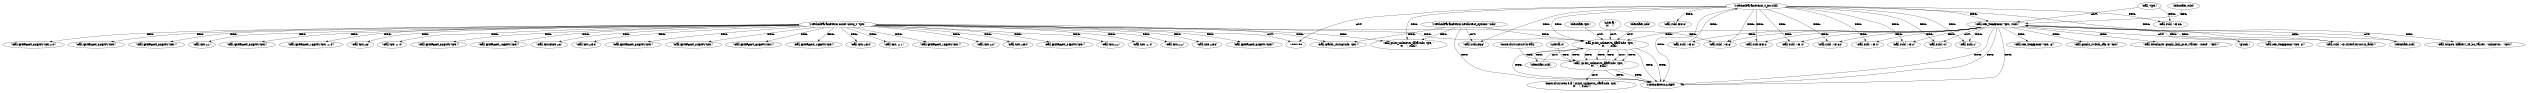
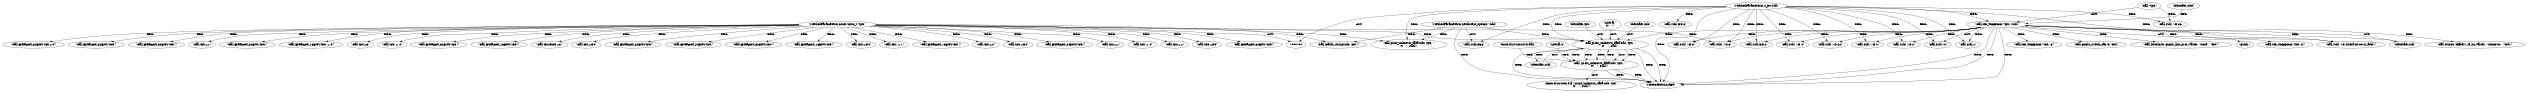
edge "(Call,subl >= 3)" -> "(MethodParameterIn,u_int subl)": reversed
edge "(Call,subl >= sizeof(struct in_addr))" -> "(Call,ND_TCHECK2(*tptr, subl))": reversed
